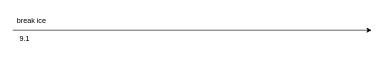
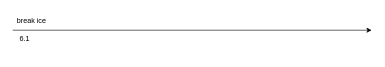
node "9.1": label "9.1" -> "6.1"
